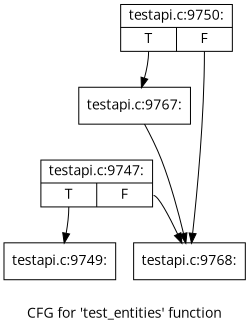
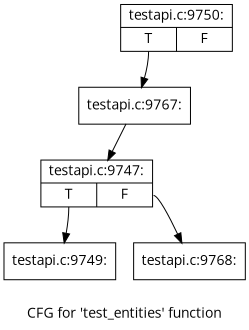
edge "testapi.c:9750:" -> "testapi.c:9768:": removed
edge "testapi.c:9767:" -> "testapi.c:9768:": now "testapi.c:9767:" -> "testapi.c:9747:"
